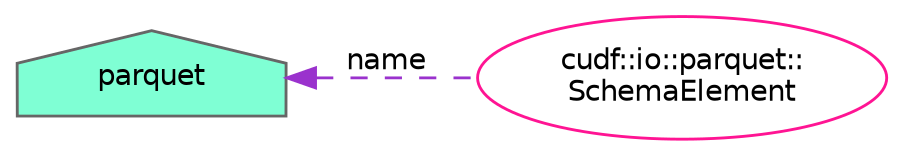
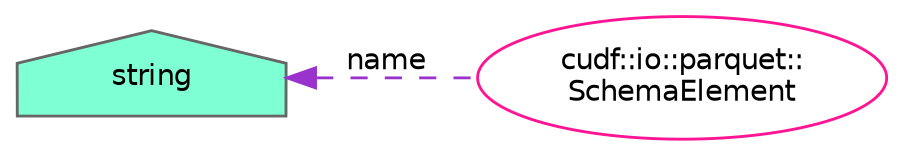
node "parquet": label "parquet" -> "string"
